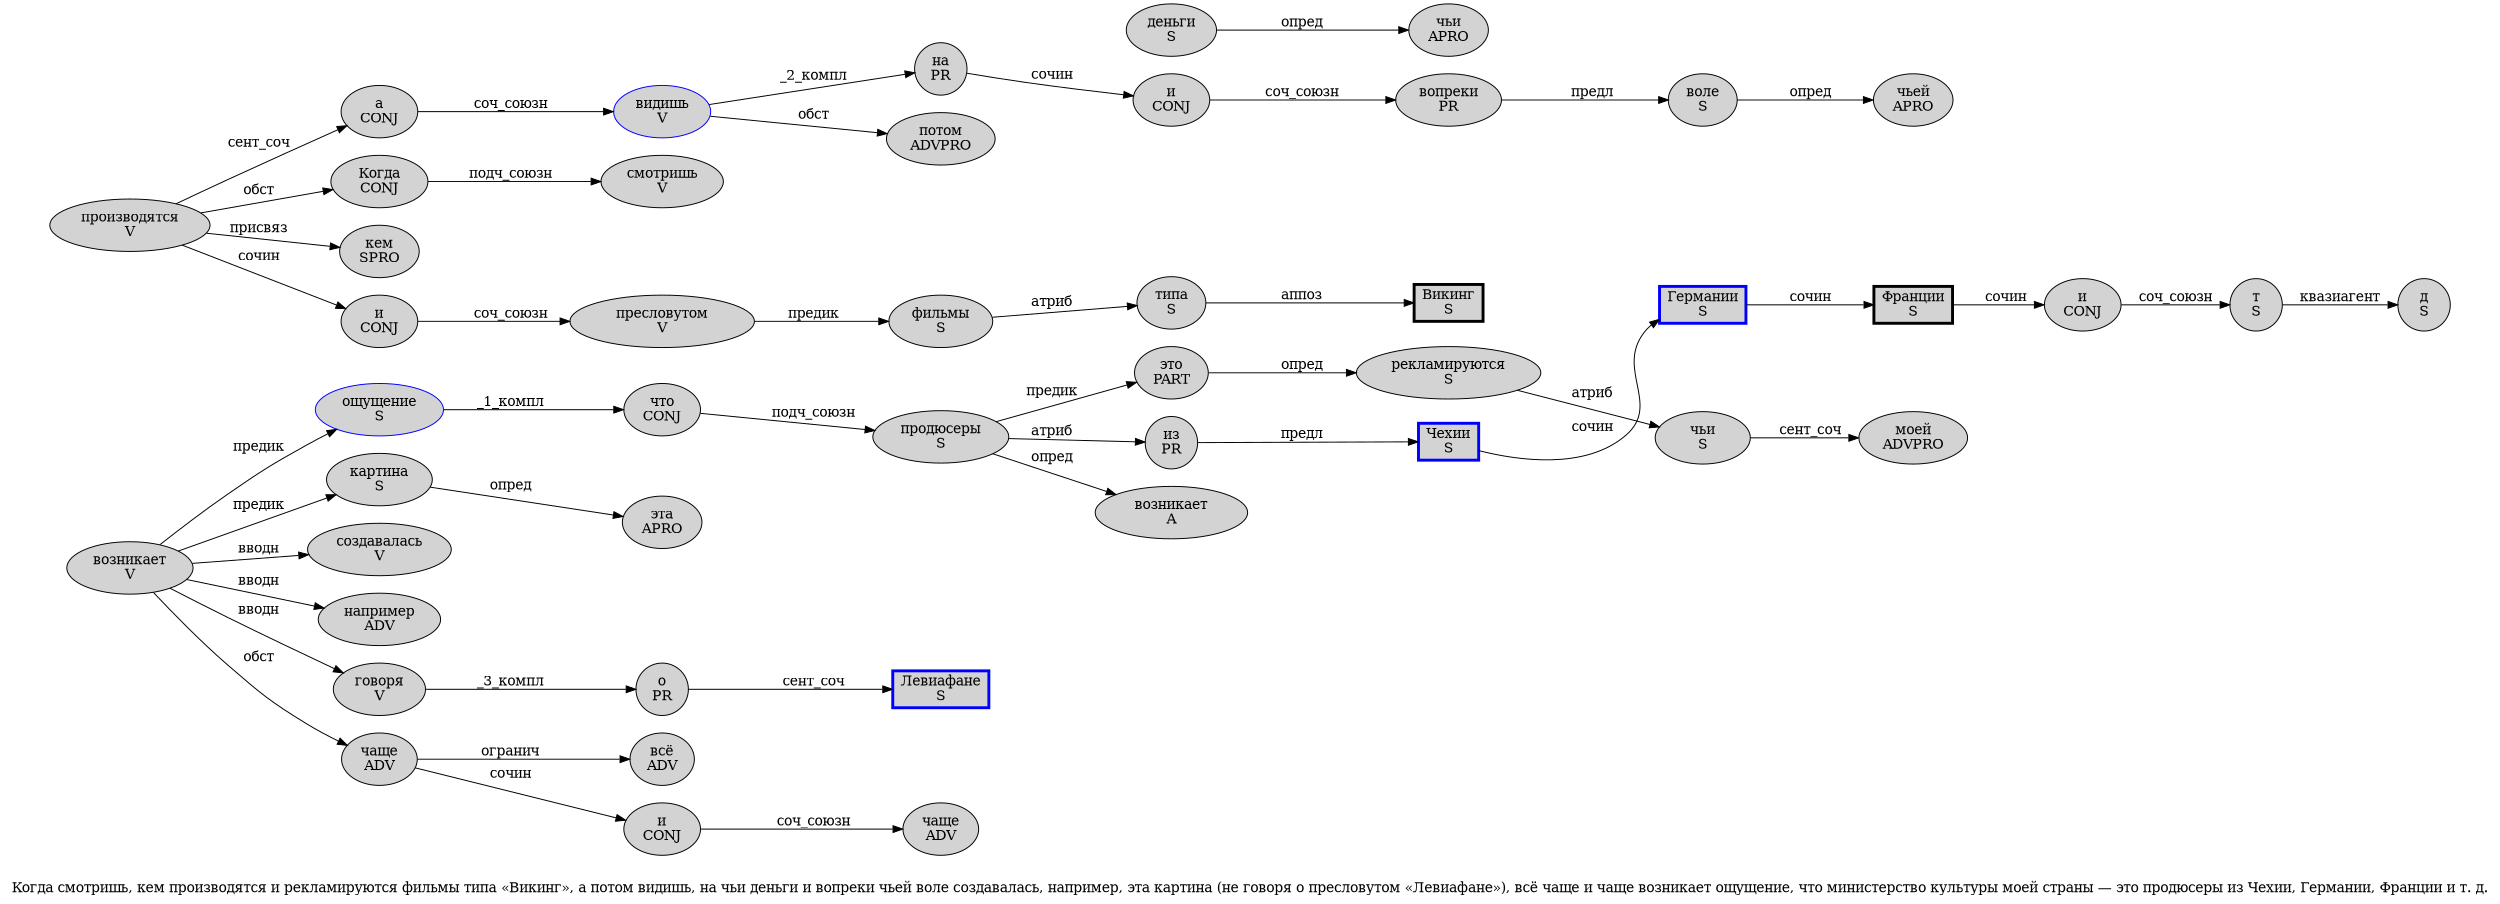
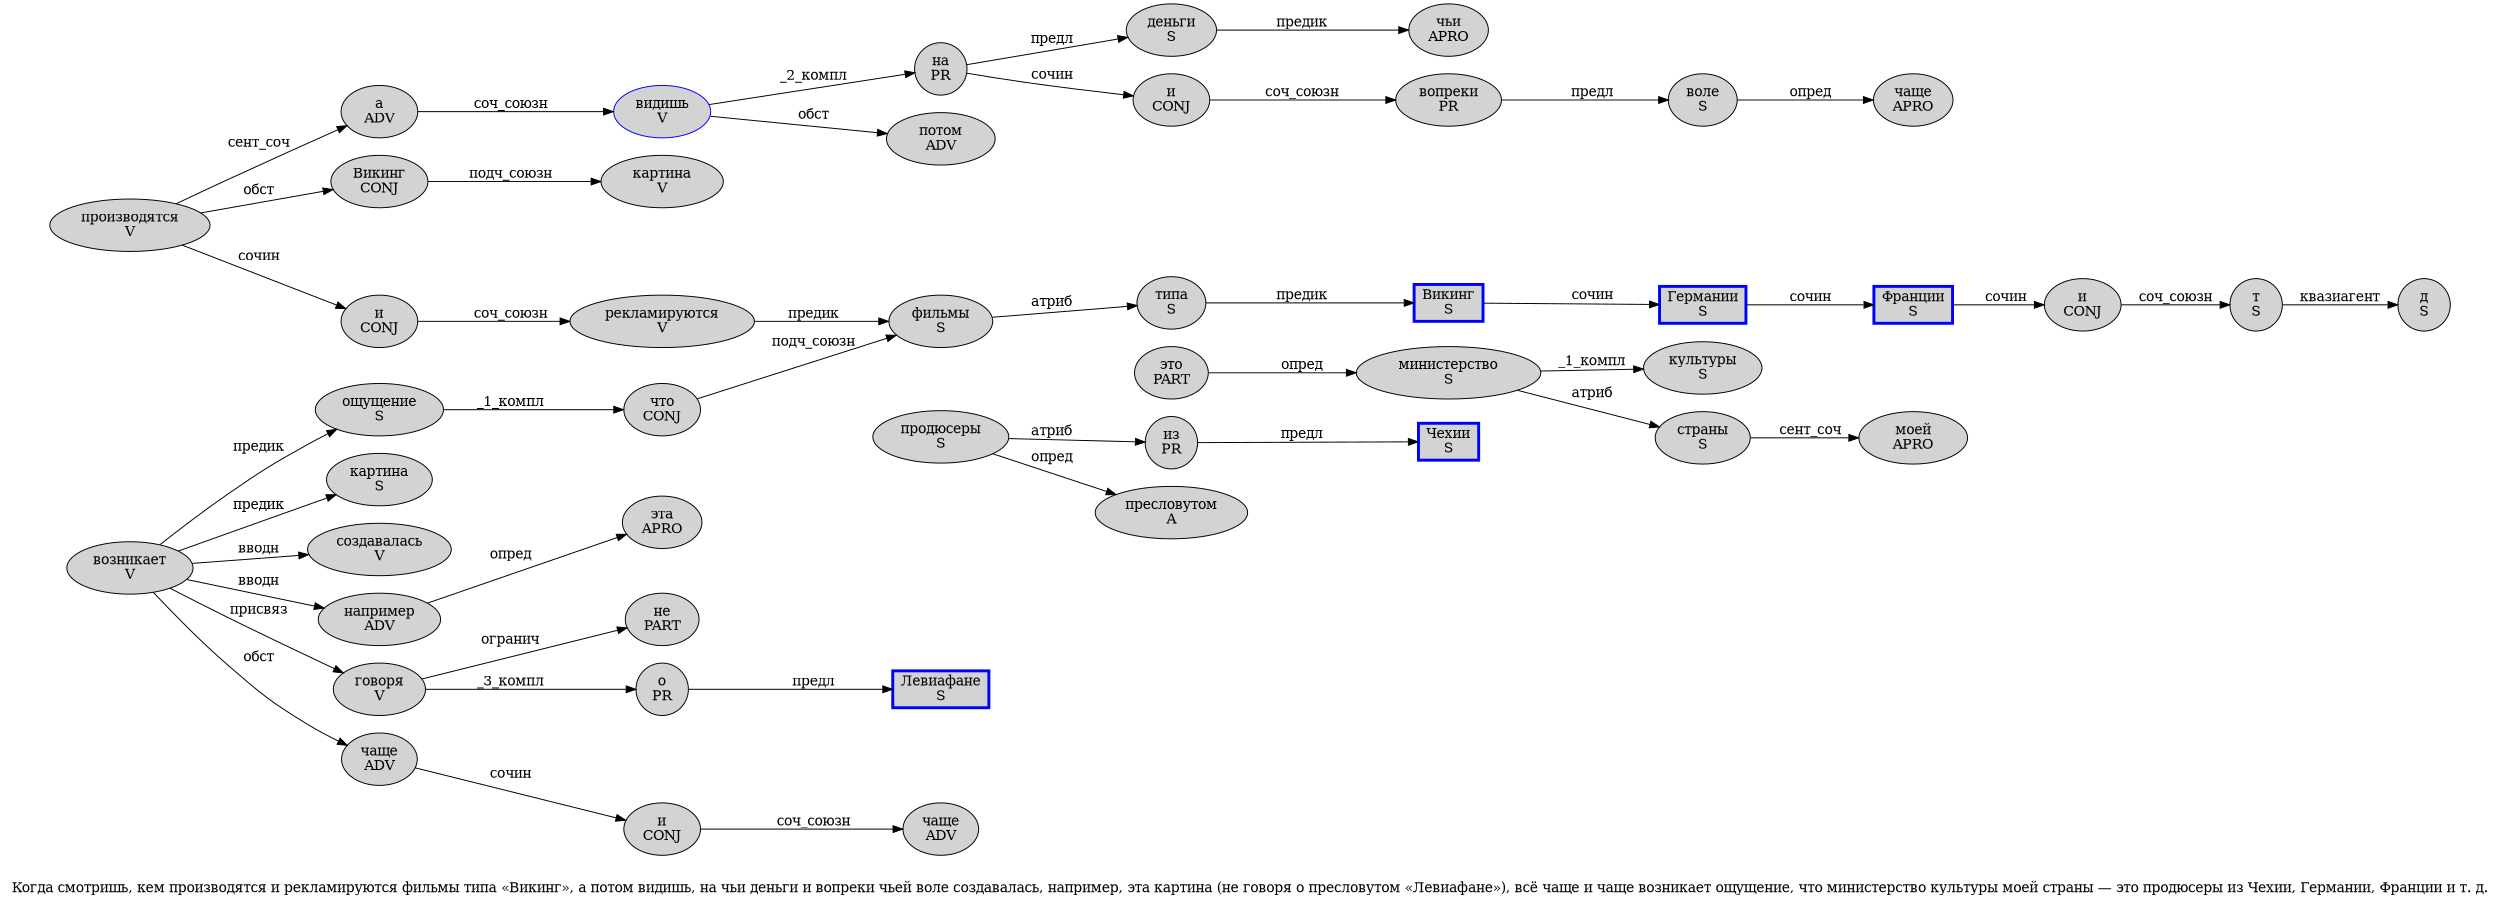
edge "деньги S" -> "чьи APRO": label "опред" -> "предик"
edge "на PR" -> "деньги S": added, label "предл"
node "чьей APRO": label "чьей APRO" -> "чаще APRO"
node "а CONJ": label "а CONJ" -> "а ADV"
node "потом ADVPRO": label "потом ADVPRO" -> "потом ADV"
node "Когда CONJ": label "Когда CONJ" -> "Викинг CONJ"
node "смотришь V": label "смотришь V" -> "картина V"
node "кем SPRO": removed
edge "типа S" -> "Викинг S": label "аппоз" -> "предик"
node "Викинг S": color black -> blue
node "Франции S": color black -> blue
node "пресловутом V": label "пресловутом V" -> "рекламируются V"
node "культуры S": added
node "рекламируются S": label "рекламируются S" -> "министерство S"
edge "продюсеры S" -> "это PART": removed, label "предик"
node "ощущение S": color blue -> black
edge "что CONJ" -> "продюсеры S": now "что CONJ" -> "фильмы S"
node "чьи S": label "чьи S" -> "страны S"
node "моей ADVPRO": label "моей ADVPRO" -> "моей APRO"
edge "Чехии S" -> "Германии S": now "Викинг S" -> "Германии S"
edge "картина S" -> "эта APRO": now "например ADV" -> "эта APRO"
node "возникает A": label "возникает A" -> "пресловутом A"
edge "возникает V" -> "говоря V": label "вводн" -> "присвяз"
node "не PART": added
edge "о PR" -> "Левиафане S": label "сент_соч" -> "предл"
node "всё ADV": removed
